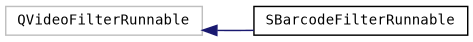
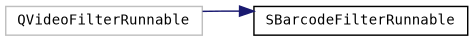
edge "SBarcodeFilterRunnable" -> "QVideoFilterRunnable": reversed
